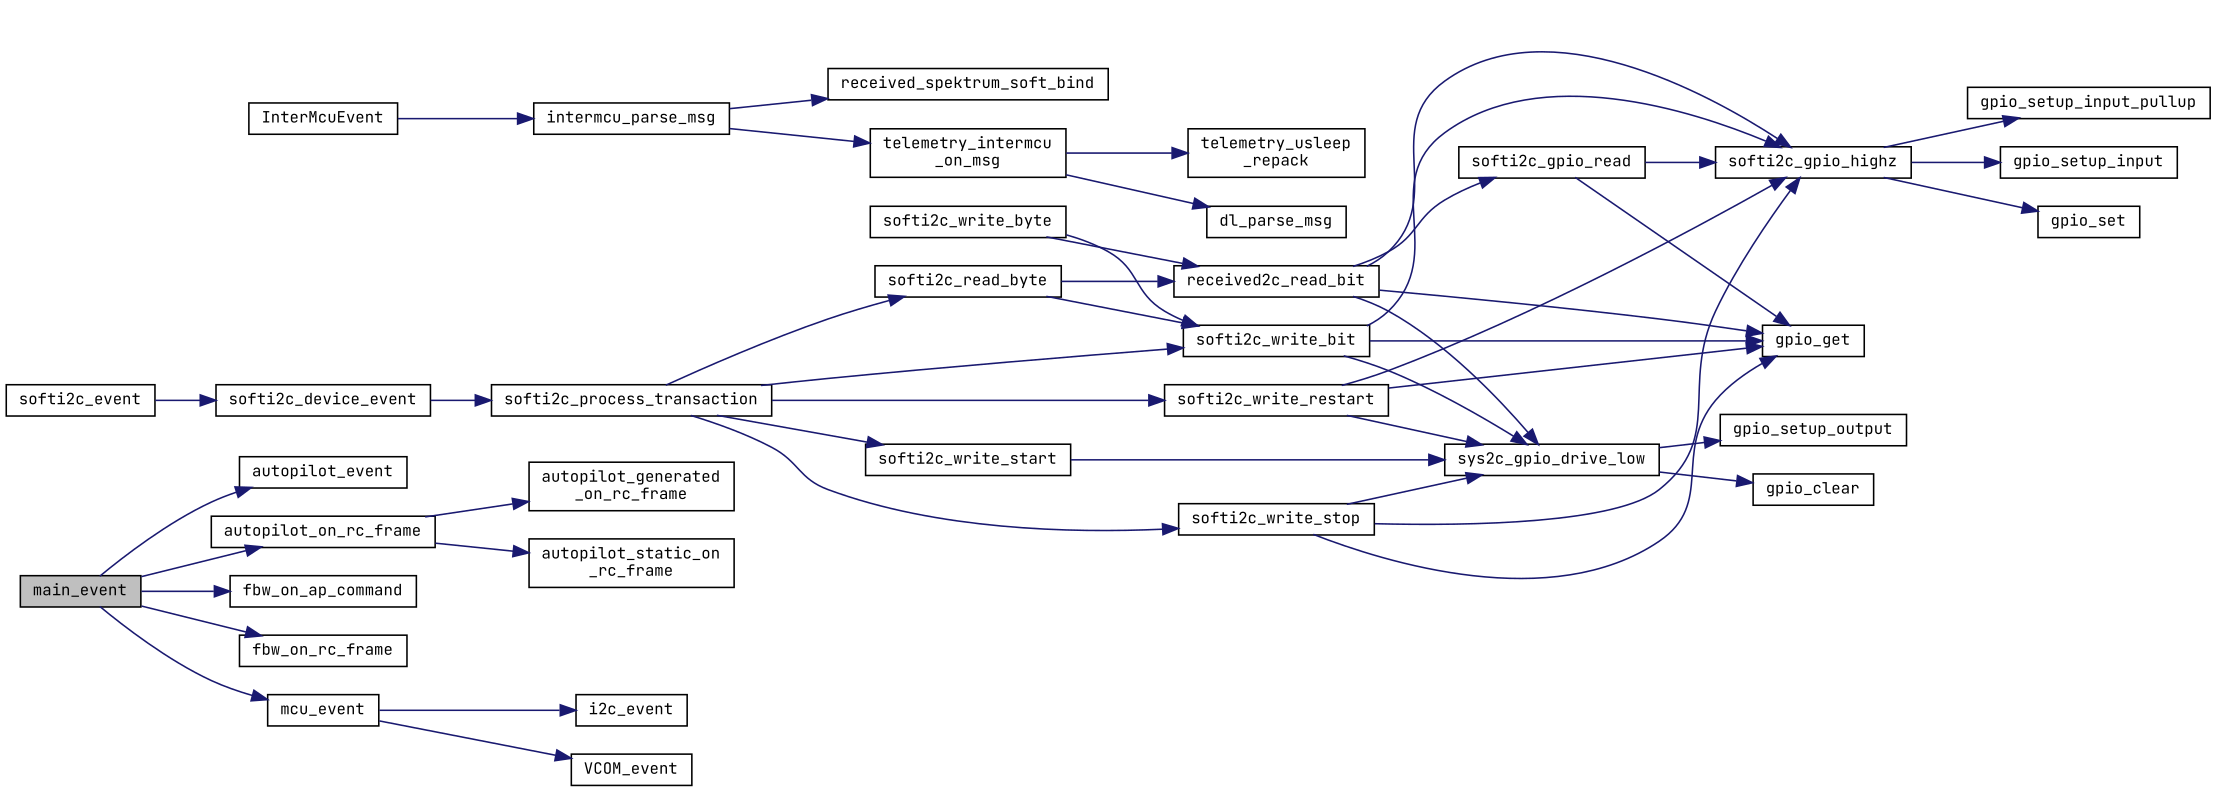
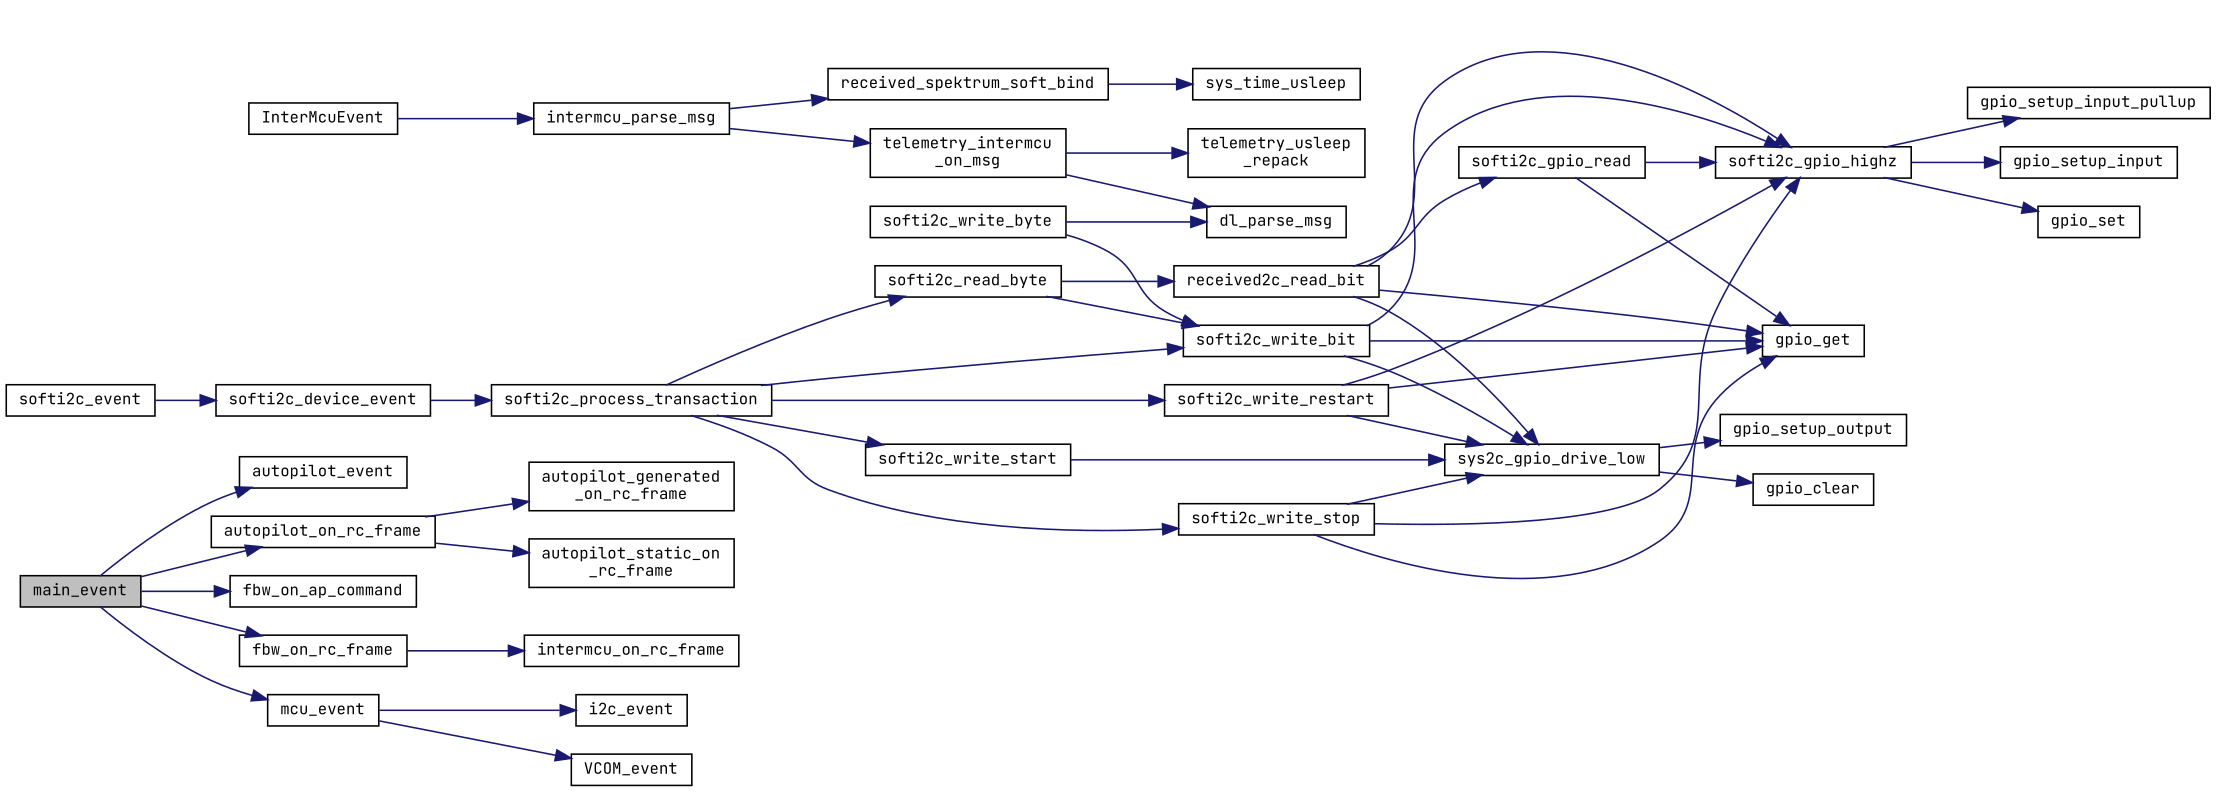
node "sys_time_usleep": added
edge "softi2c_write_byte" -> "received2c_read_bit": now "softi2c_write_byte" -> "dl_parse_msg"
node "intermcu_on_rc_frame": added
